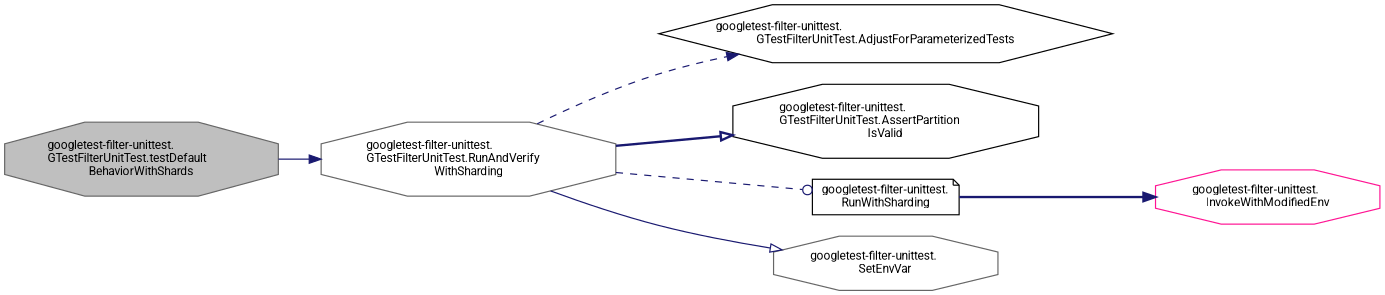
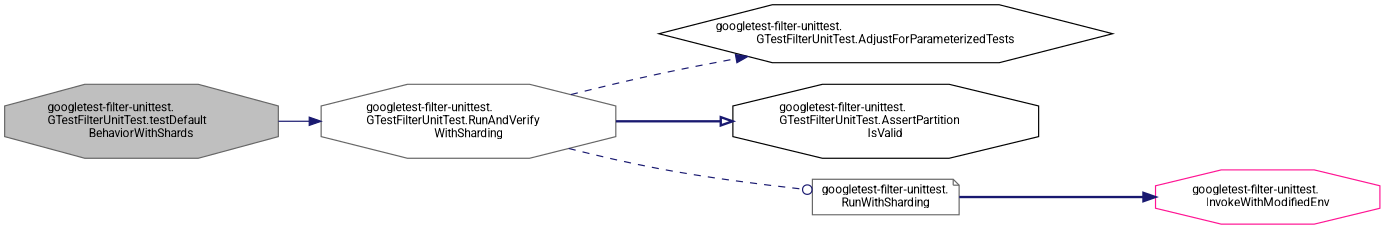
node "googletest-filter-unittest. RunWithSharding": color black -> gray40
node "googletest-filter-unittest. SetEnvVar": removed
